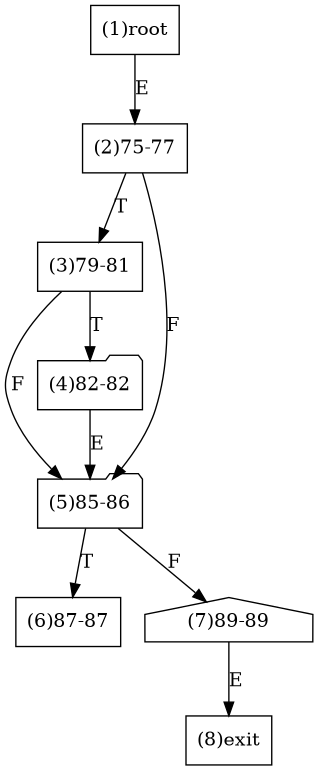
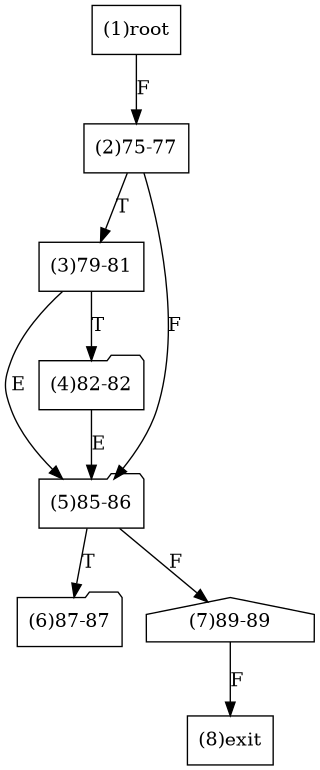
edge "(1)root" -> "(2)75-77": label "E" -> "F"
edge "(3)79-81" -> "(5)85-86": label "F" -> "E"
node "(6)87-87": shape box -> folder
edge "(7)89-89" -> "(8)exit": label "E" -> "F"
